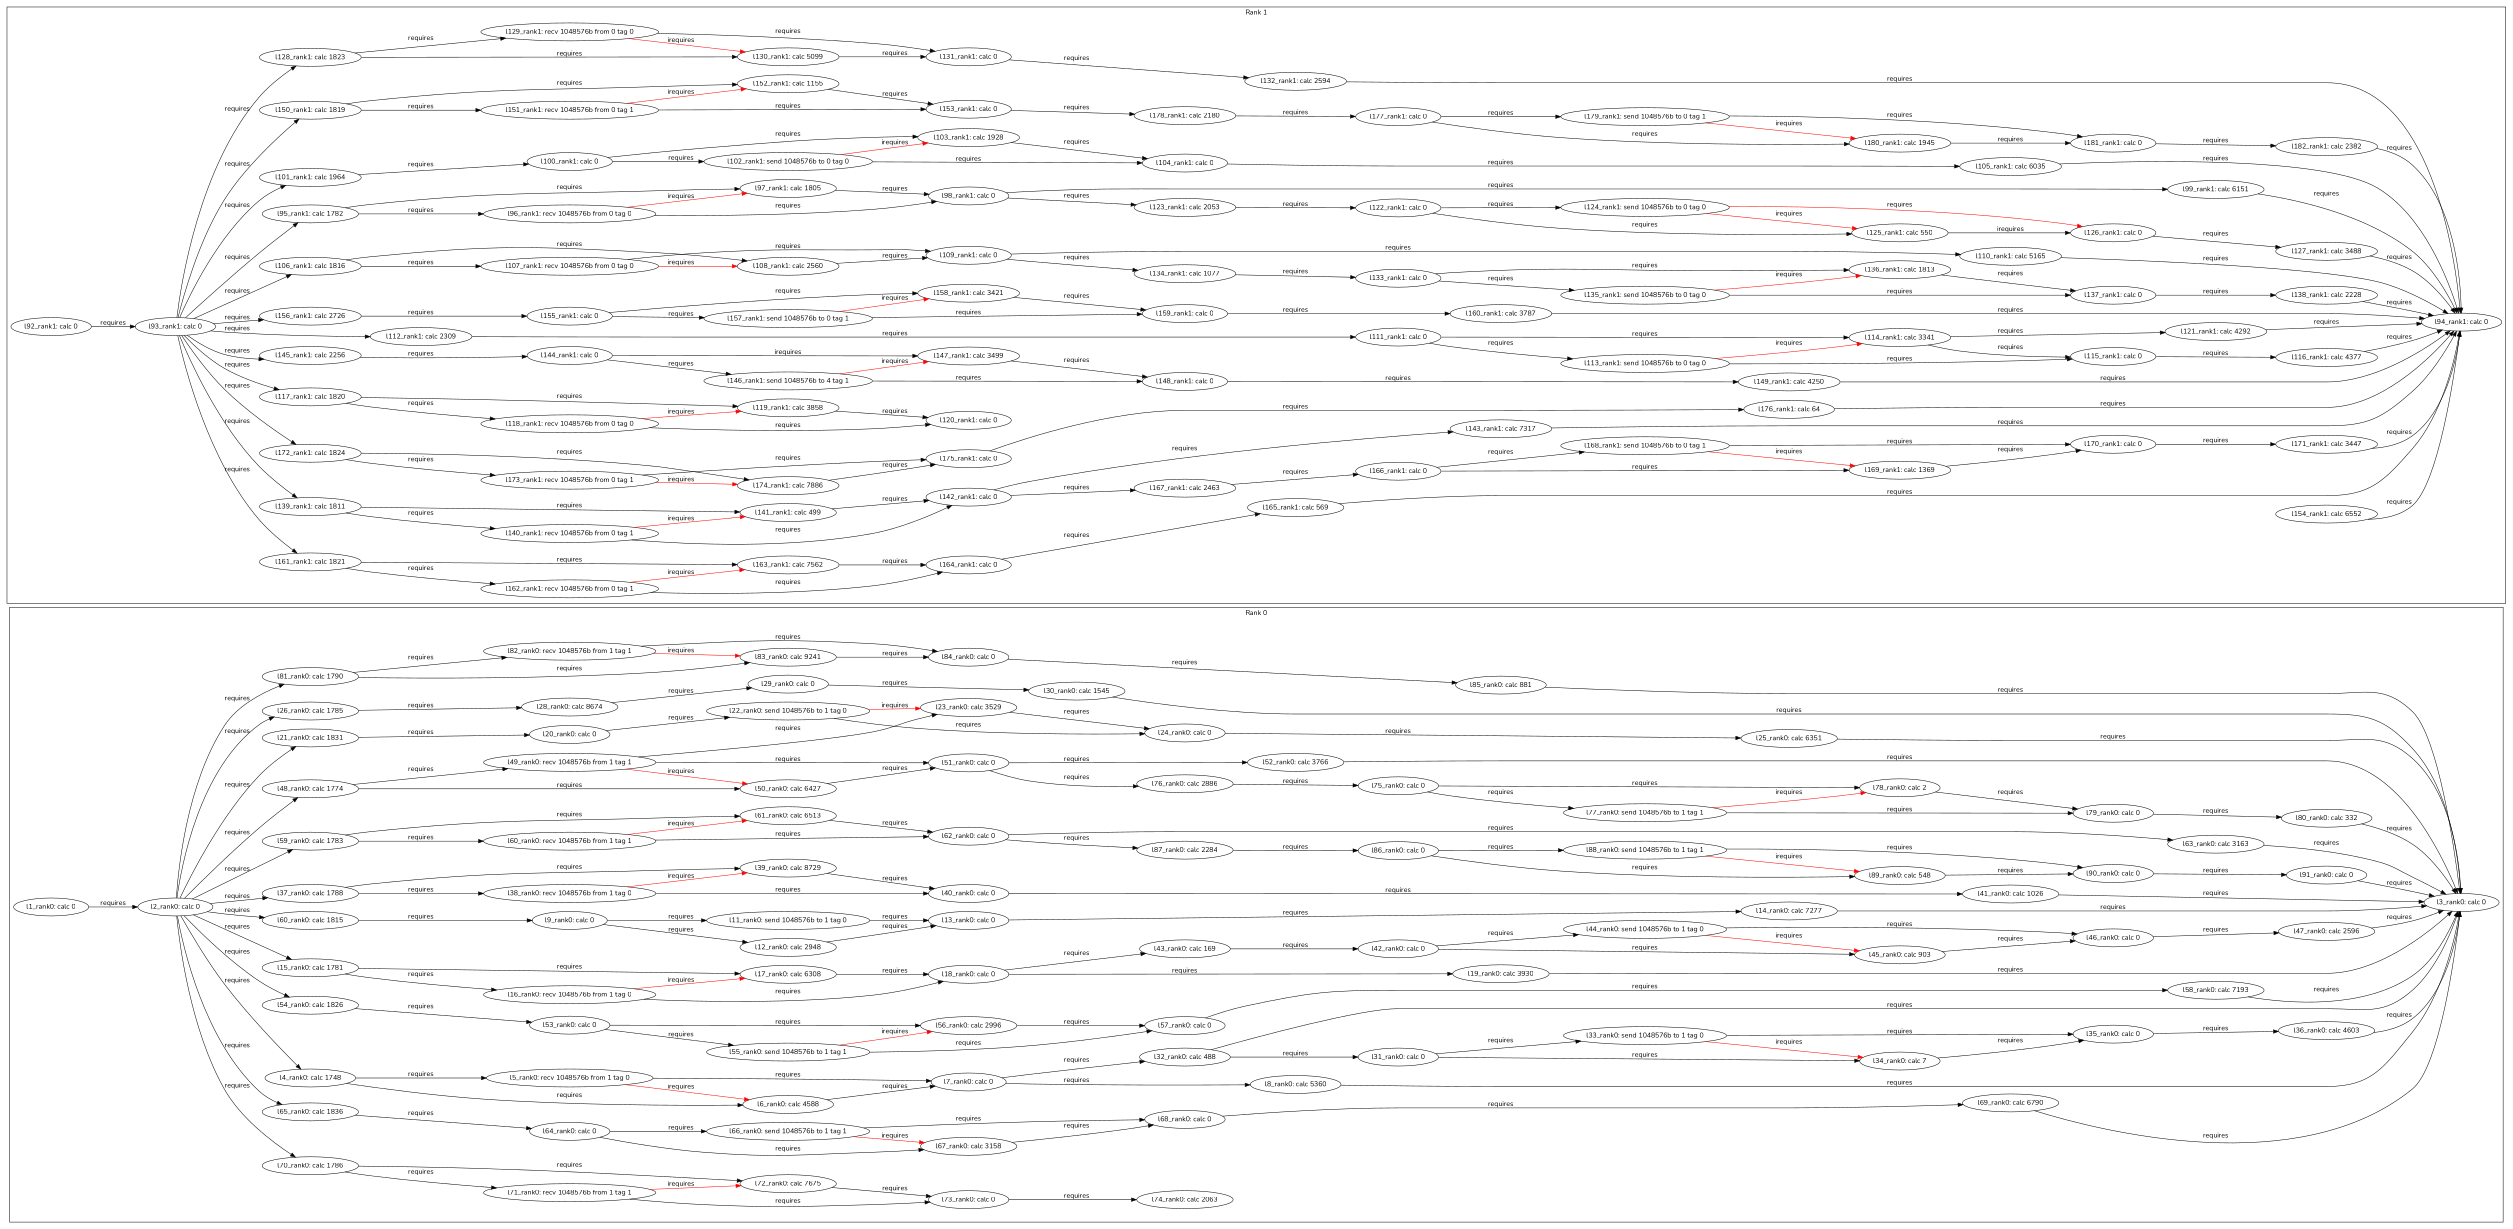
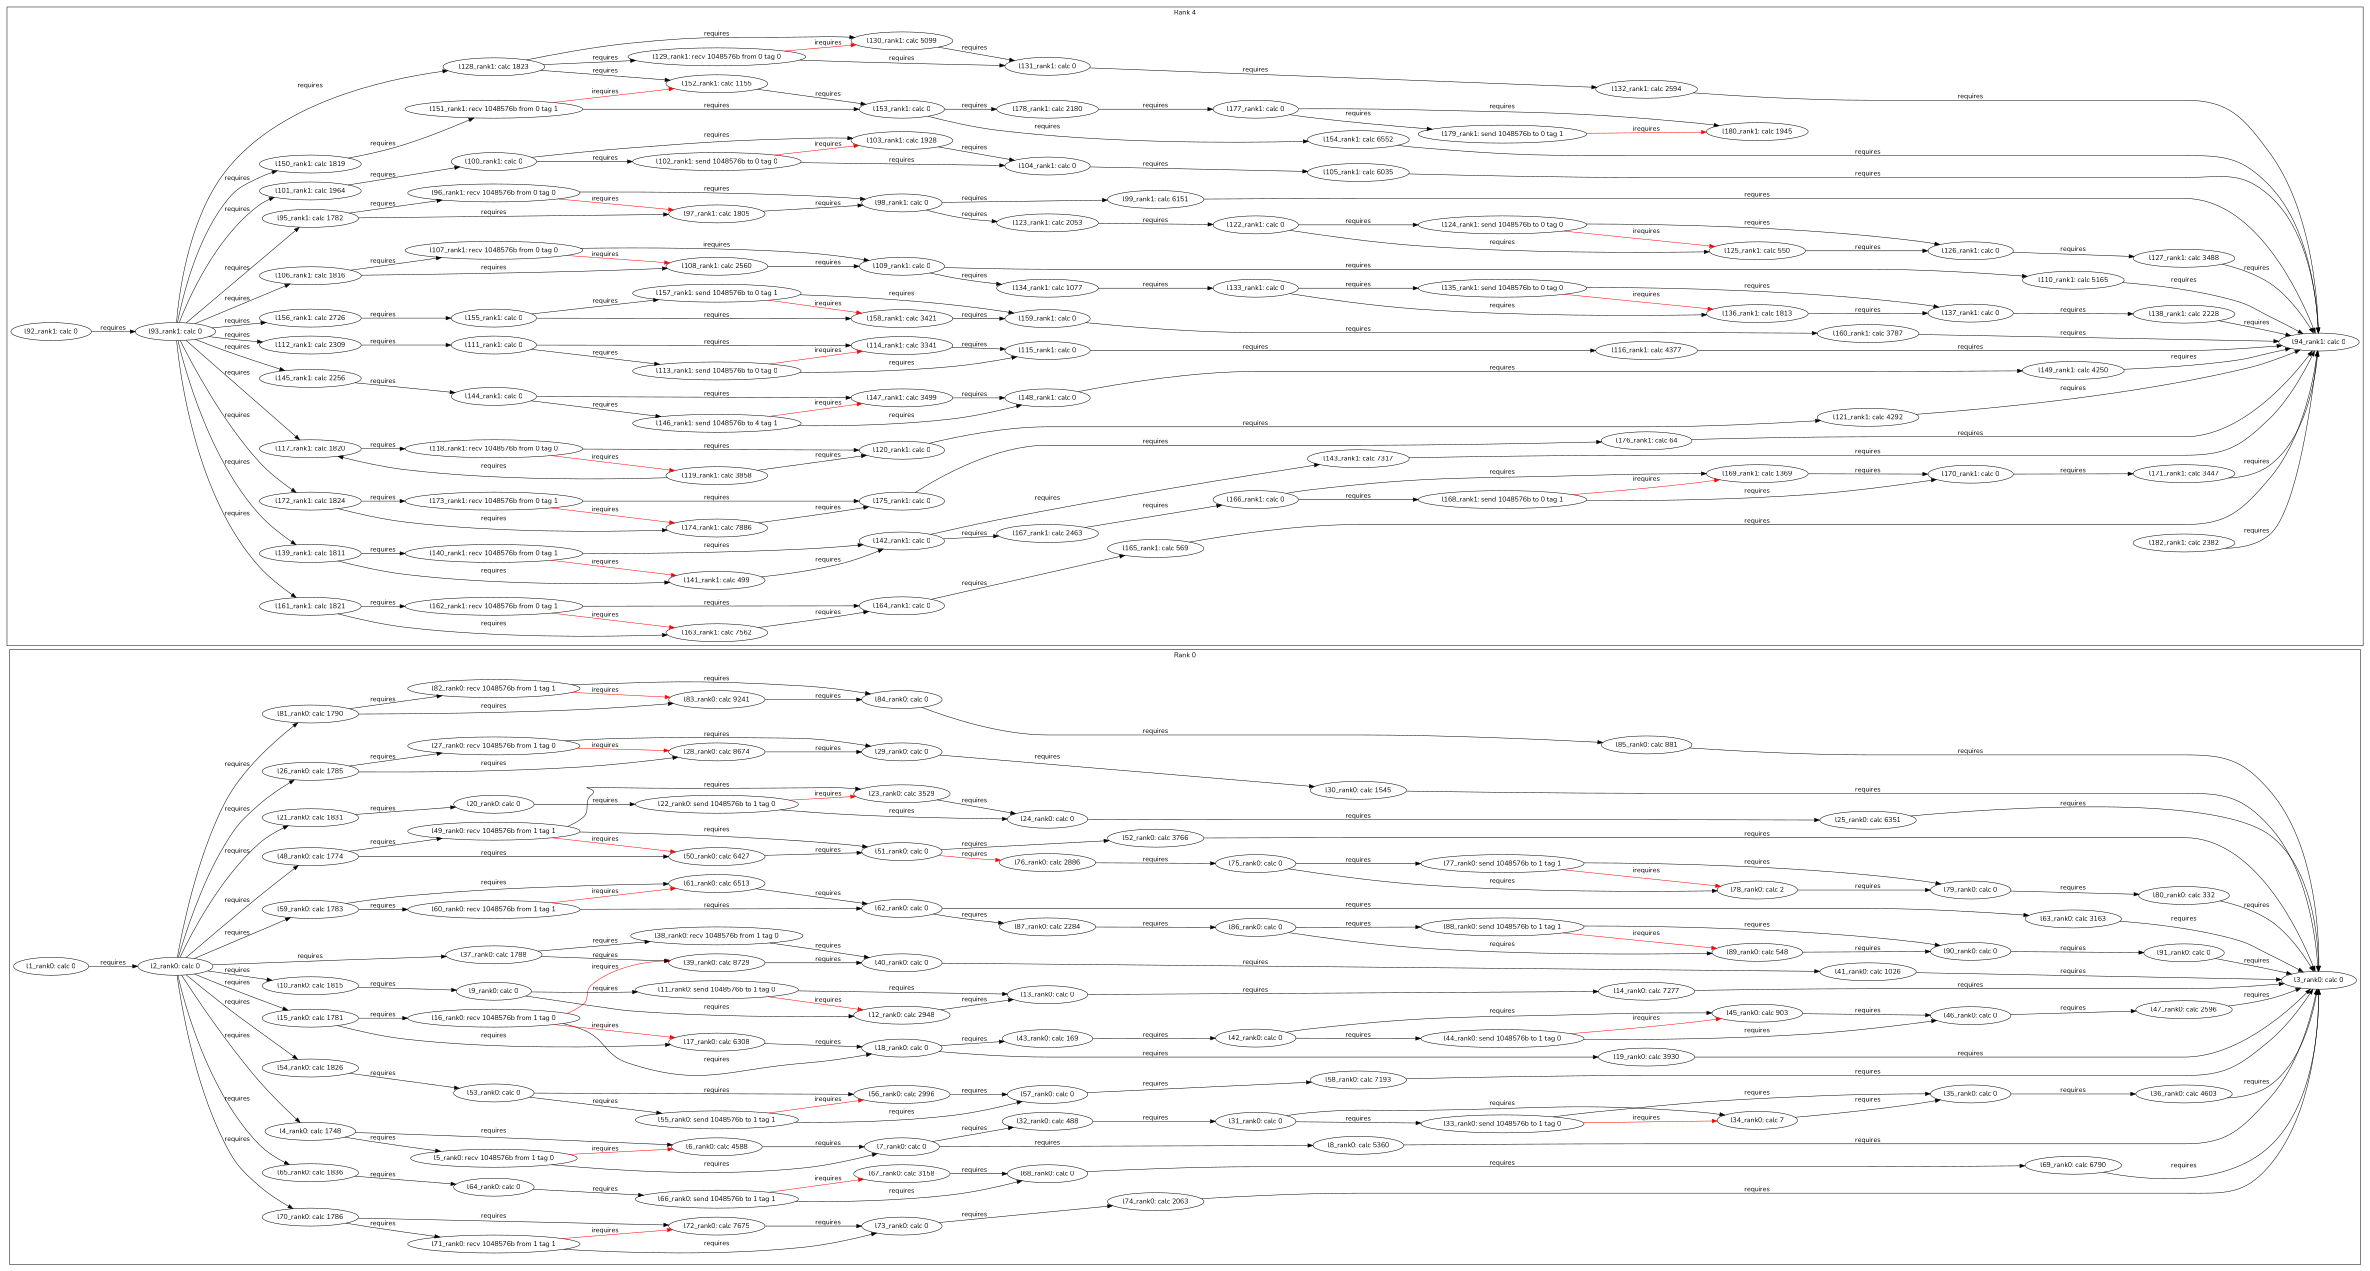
cluster "Rank 1": label "Rank 1" -> "Rank 4"
edge "l150_rank1: calc 1819" -> "l152_rank1: calc 1155": now "l128_rank1: calc 1823" -> "l152_rank1: calc 1155"
edge "l153_rank1: calc 0" -> "l154_rank1: calc 6552": added, label "requires"
node "l181_rank1: calc 0": removed
edge "l124_rank1: send 1048576b to 0 tag 0" -> "l126_rank1: calc 0": color red -> black
edge "l125_rank1: calc 550" -> "l126_rank1: calc 0": label "irequires" -> "requires"
edge "l107_rank1: recv 1048576b from 0 tag 0" -> "l109_rank1: calc 0": label "requires" -> "irequires"
edge "l114_rank1: calc 3341" -> "l121_rank1: calc 4292": now "l120_rank1: calc 0" -> "l121_rank1: calc 4292"
edge "l144_rank1: calc 0" -> "l147_rank1: calc 3499": label "irequires" -> "requires"
edge "l117_rank1: calc 1820" -> "l119_rank1: calc 3858": reversed
node "l27_rank0: recv 1048576b from 1 tag 0": added
edge "l51_rank0: calc 0" -> "l76_rank0: calc 2886": color black -> red
edge "l38_rank0: recv 1048576b from 1 tag 0" -> "l39_rank0: calc 8729": now "l16_rank0: recv 1048576b from 1 tag 0" -> "l39_rank0: calc 8729"
node "l60_rank0: calc 1815": label "l60_rank0: calc 1815" -> "l10_rank0: calc 1815"
edge "l11_rank0: send 1048576b to 1 tag 0" -> "l12_rank0: calc 2948": added, label "irequires"
edge "l32_rank0: calc 488" -> "l3_rank0: calc 0": now "l74_rank0: calc 2063" -> "l3_rank0: calc 0"
edge "l64_rank0: calc 0" -> "l67_rank0: calc 3158": removed, label "requires"
